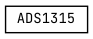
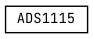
node "ADS1315": label "ADS1315" -> "ADS1115"
